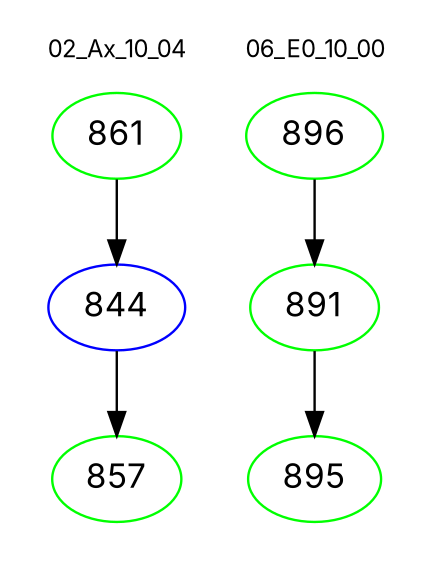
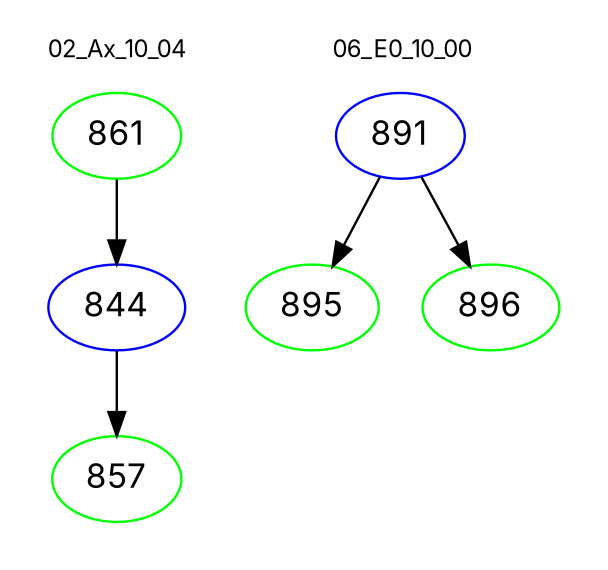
edge "896" -> "891": reversed
node "891": color green -> blue
